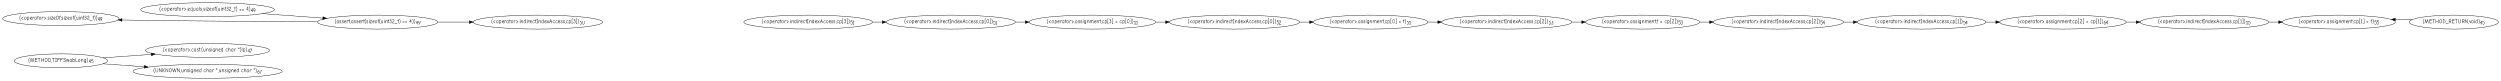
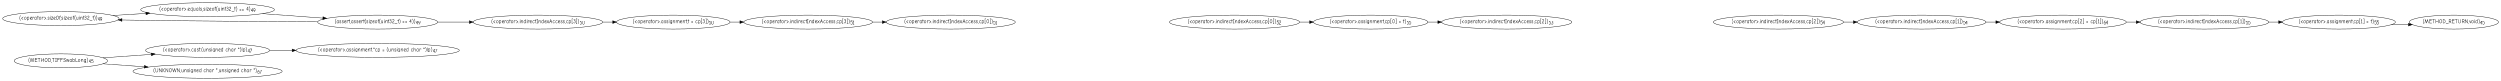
edge "(<operator>.sizeOf,sizeof(uint32_t))" -> "(<operator>.equals,sizeof(uint32_t) == 4)": added
edge "(METHOD_RETURN,void)" -> "(<operator>.assignment,cp[1] = t)": reversed
node "(<operator>.assignment,t = cp[3])": added
node "(<operator>.assignment,cp[3] = cp[0])": removed
node "(<operator>.assignment,t = cp[2])": removed
node "(<operator>.assignment,*cp = (unsigned char *)lp)": added
